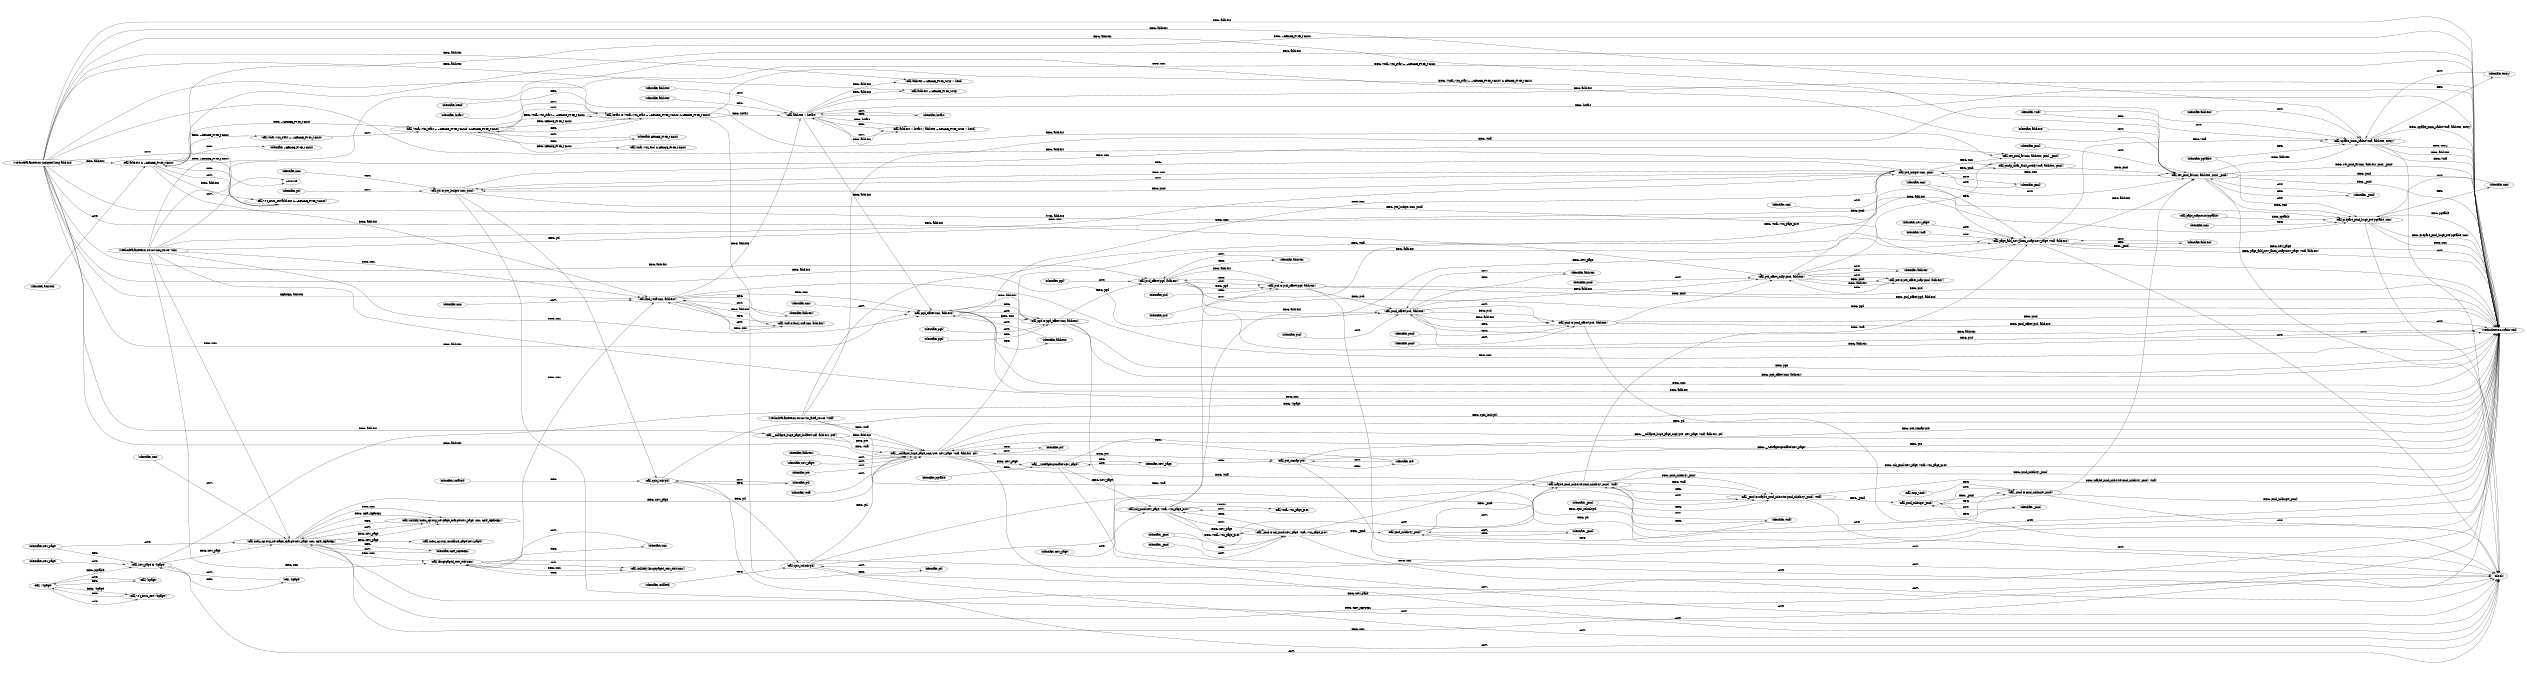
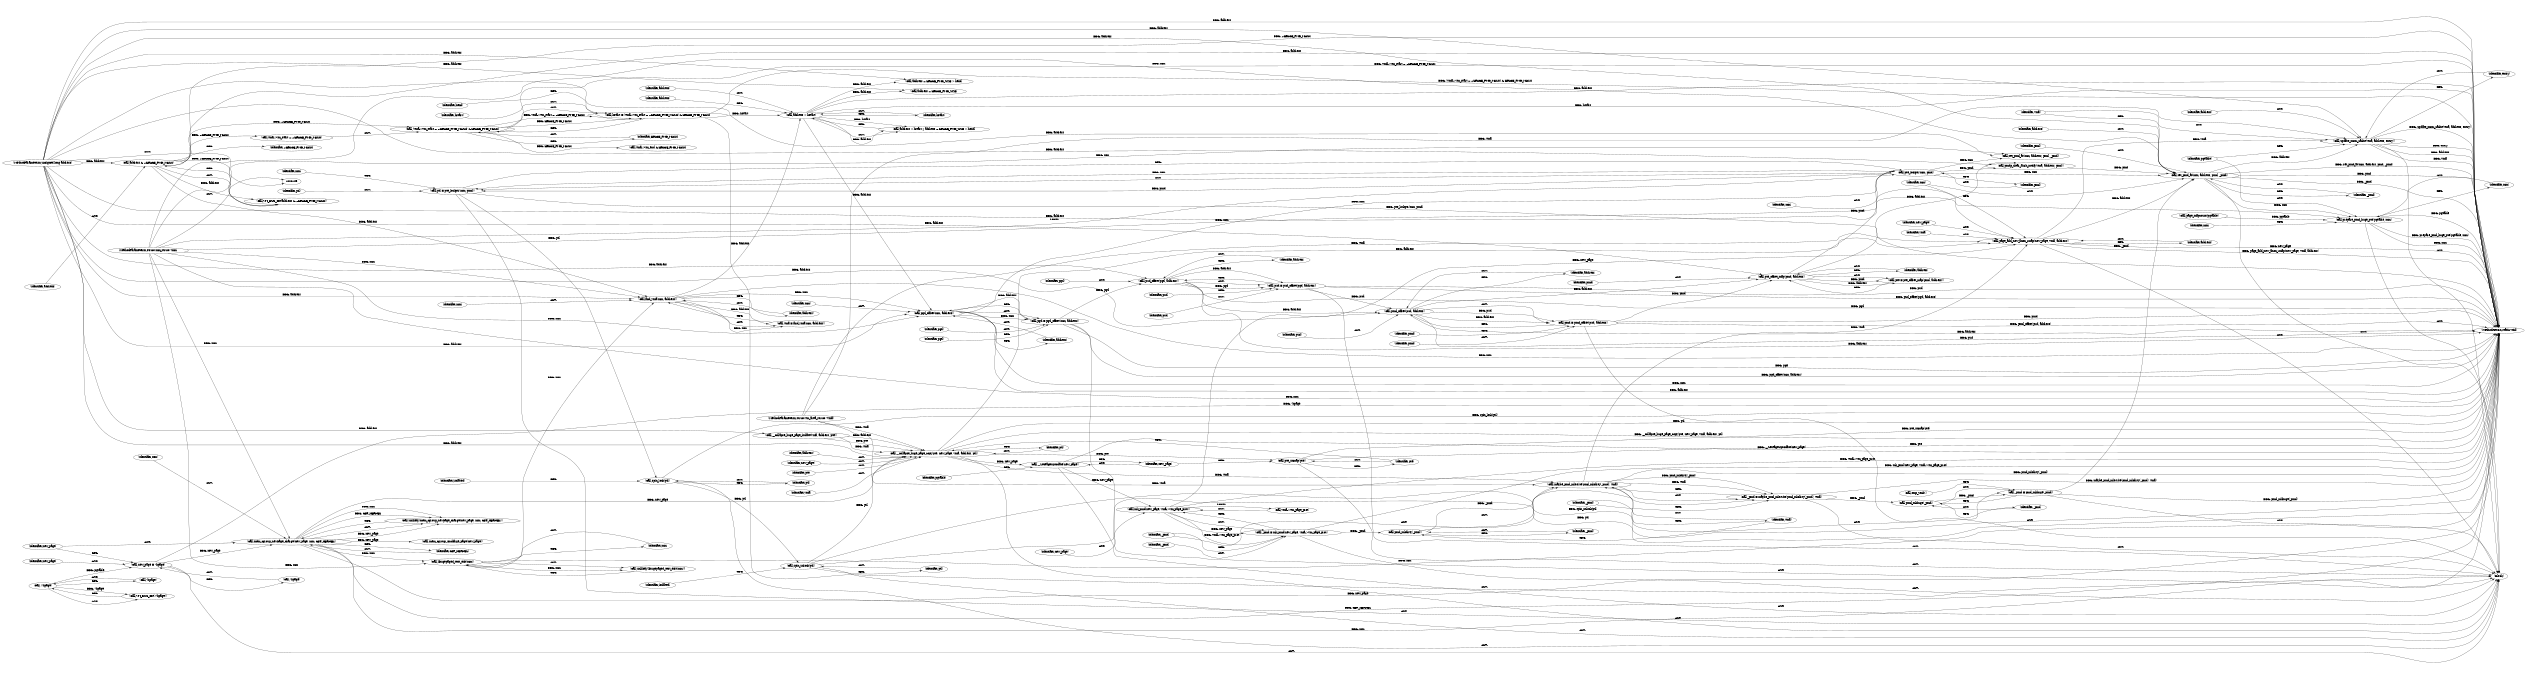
edge "(MethodParameterIn,unsigned long address)" -> "(Call,page_add_new_anon_rmap(new_page, vma, address))": label "PMD: address" -> "DDG: address"
edge "(MethodParameterIn,struct mm_struct *mm)" -> "(Call,pte_lockptr(mm, pmd))": label "DDG: mm" -> "MASK: "
edge "(Call,mk_pmd(new_page, vma->vm_page_prot))" -> "(Call,prepare_pmd_huge_pte(pgtable, mm))": now "(Call,mk_pmd(new_page, vma->vm_page_prot))" -> "(MethodReturn,static void)"
edge "(MethodParameterIn,unsigned long address)" -> "(Call,find_vma(mm, address))": label "KERNEL: address" -> "DDG: address"
